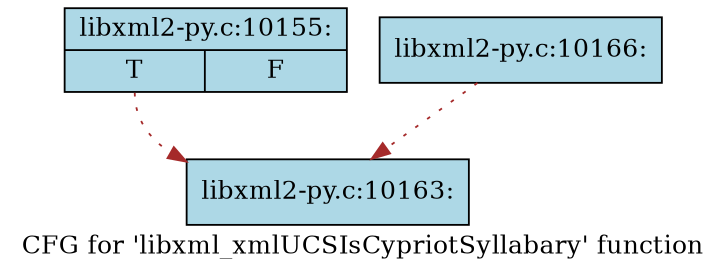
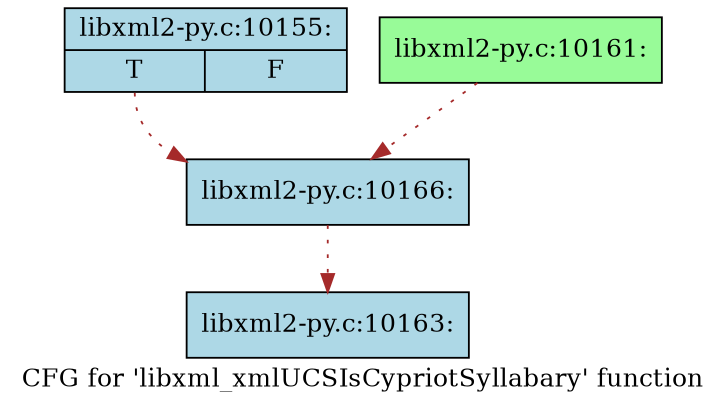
node "libxml2-py.c:10161:": added
edge "libxml2-py.c:10155:" -> "libxml2-py.c:10163:": now "libxml2-py.c:10155:" -> "libxml2-py.c:10166:"
